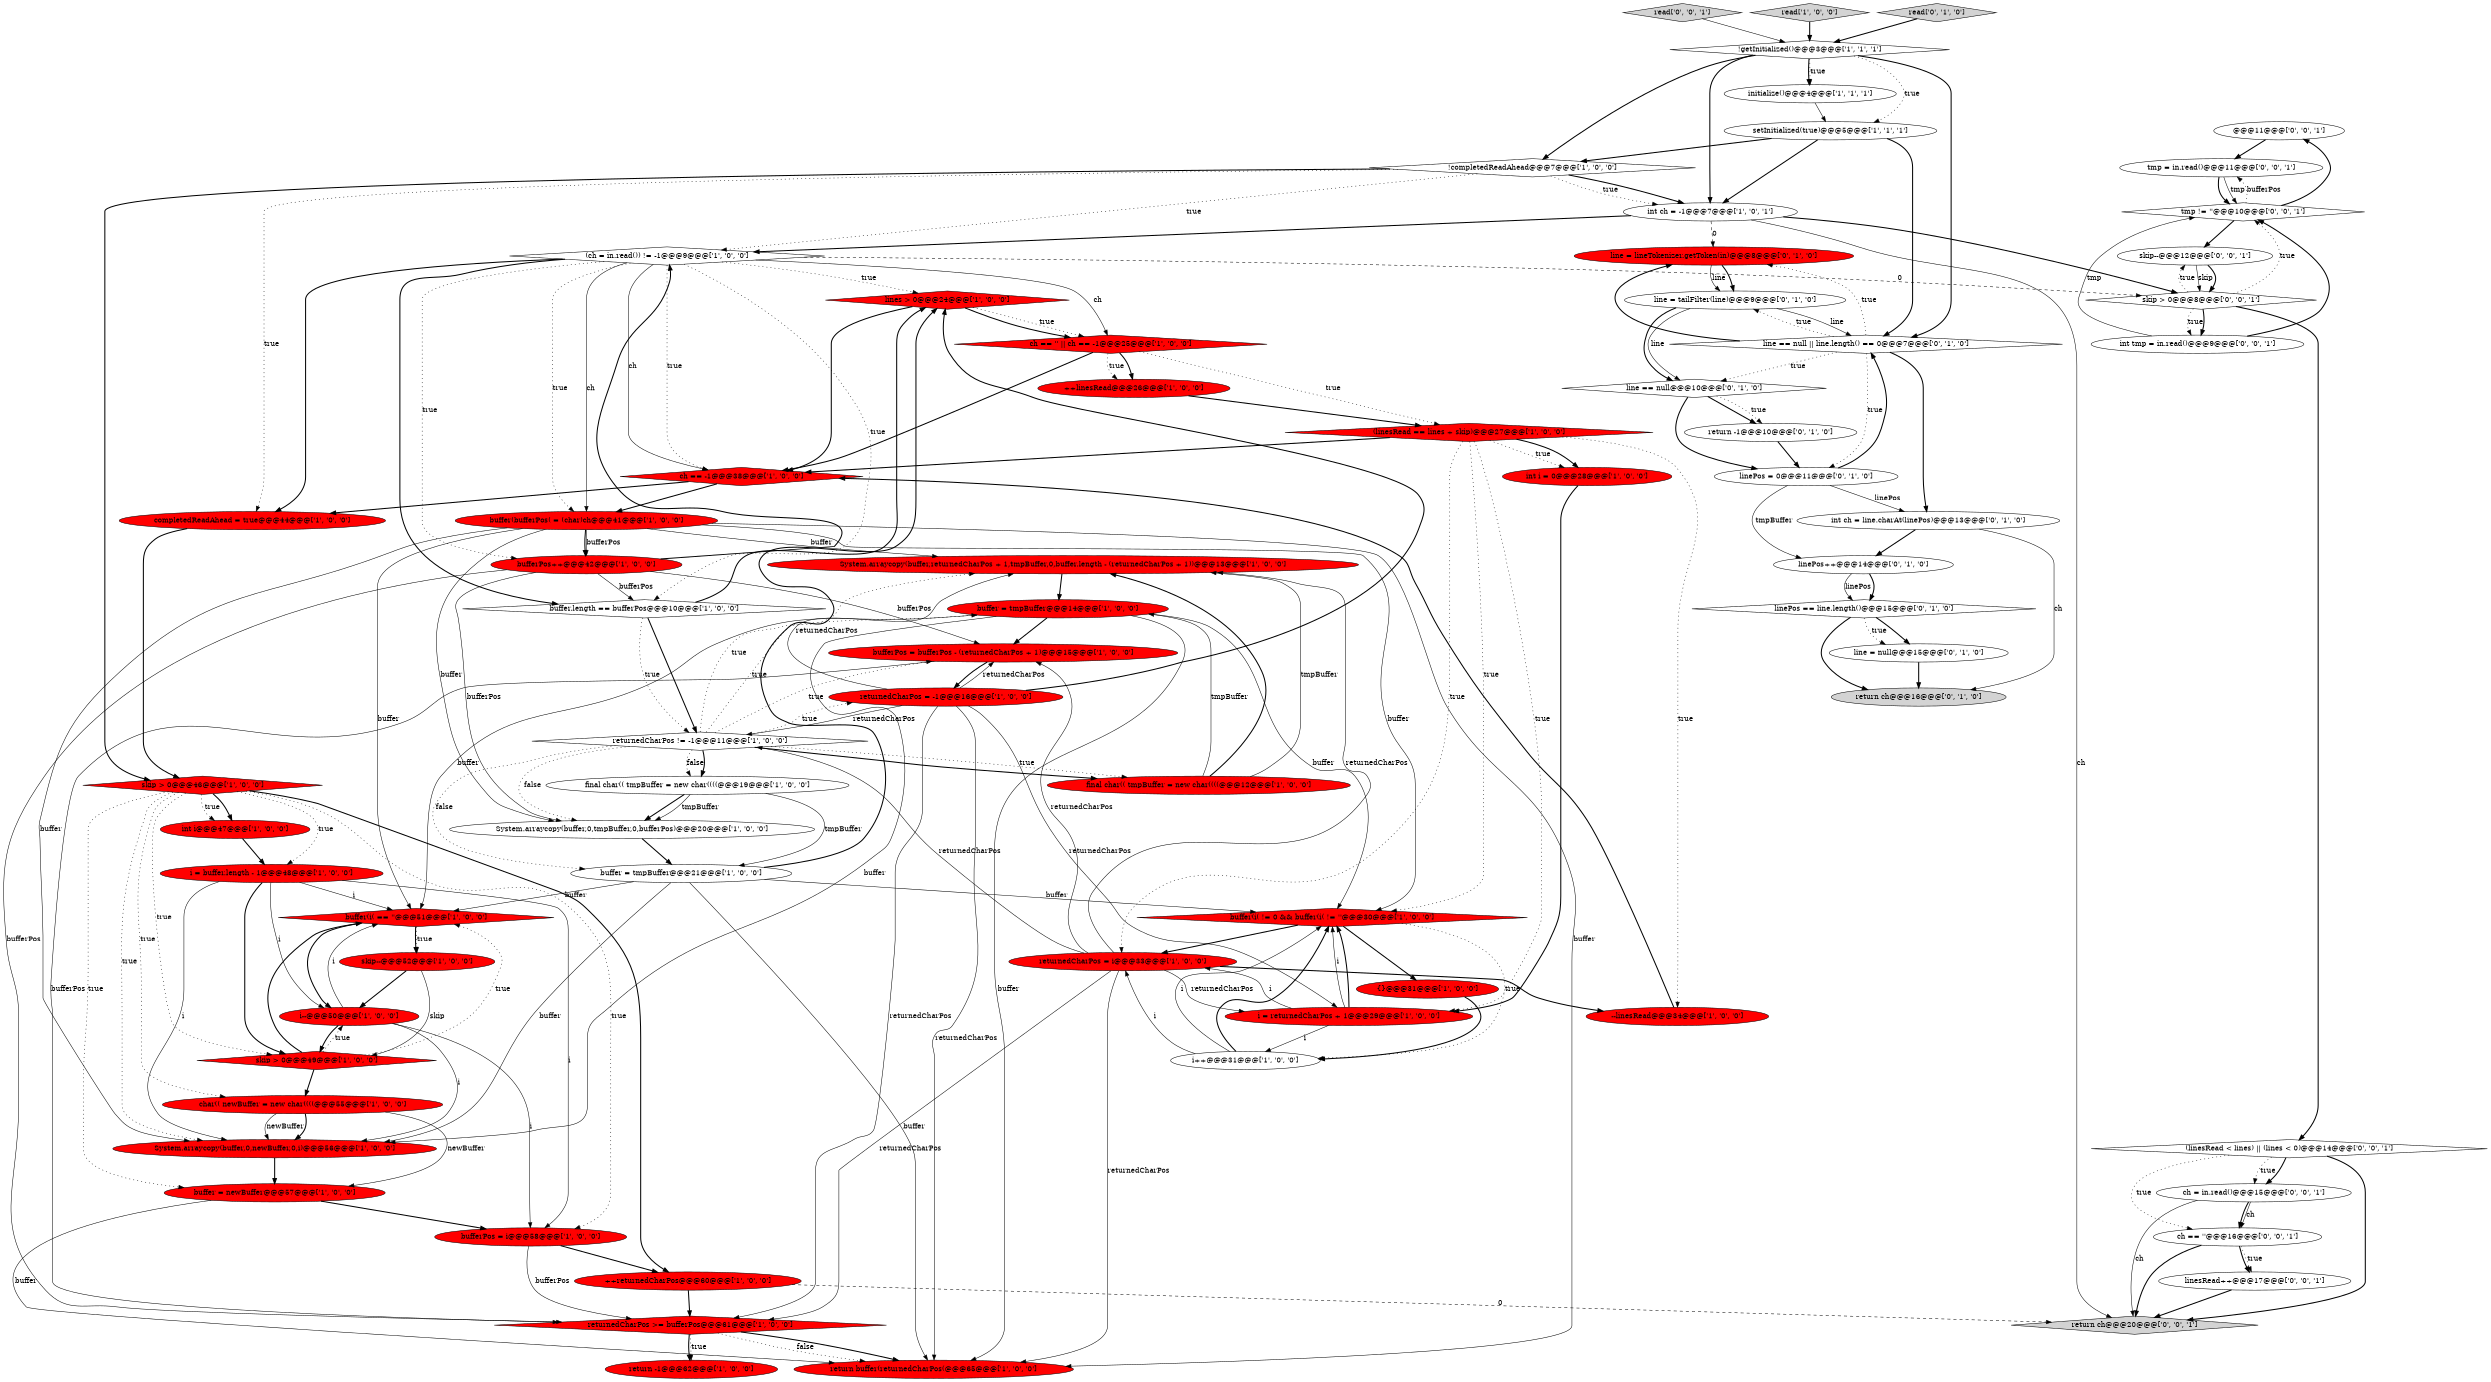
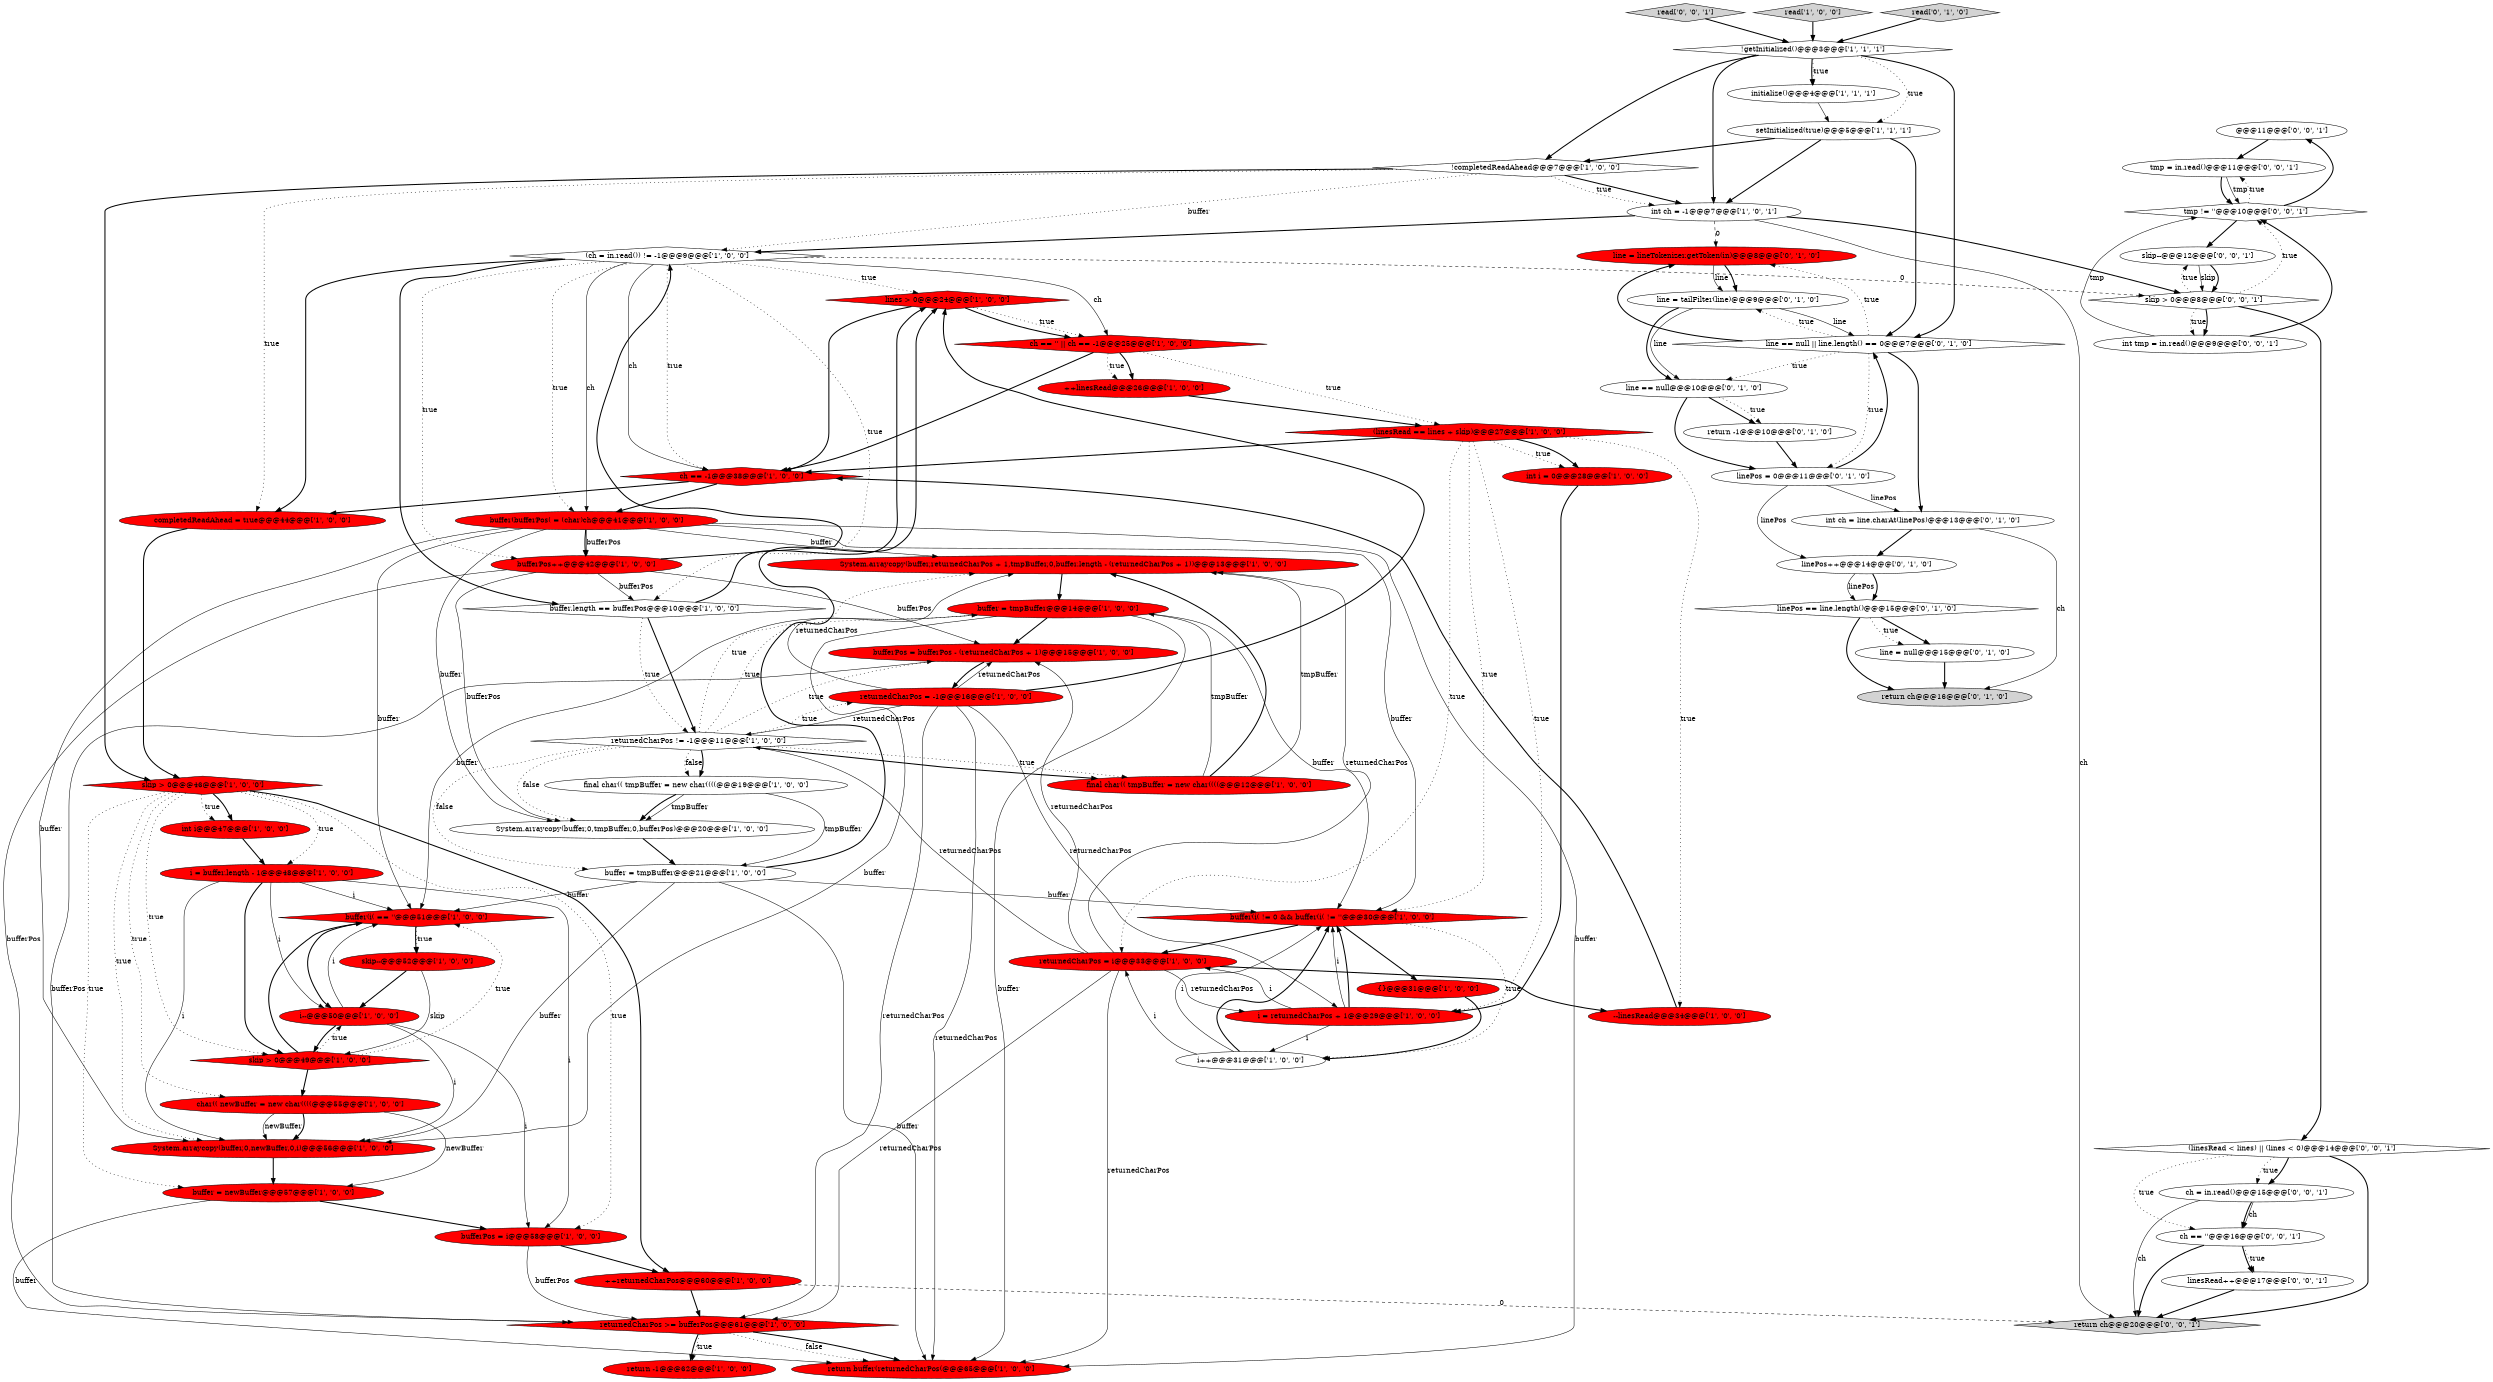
edge "read['0', '0', '1']" -> "!getInitialized()@@@3@@@['1', '1', '1']": style solid -> bold
edge "tmp != ''@@@10@@@['0', '0', '1']" -> "tmp = in.read()@@@11@@@['0', '0', '1']": label "bufferPos" -> "true"
edge "!completedReadAhead@@@7@@@['1', '0', '0']" -> "(ch = in.read()) != -1@@@9@@@['1', '0', '0']": label "true" -> "buffer"
node "line == null@@@10@@@['0', '1', '0']": shape diamond -> ellipse
edge "linePos = 0@@@11@@@['0', '1', '0']" -> "linePos++@@@14@@@['0', '1', '0']": label "tmpBuffer" -> "linePos"
